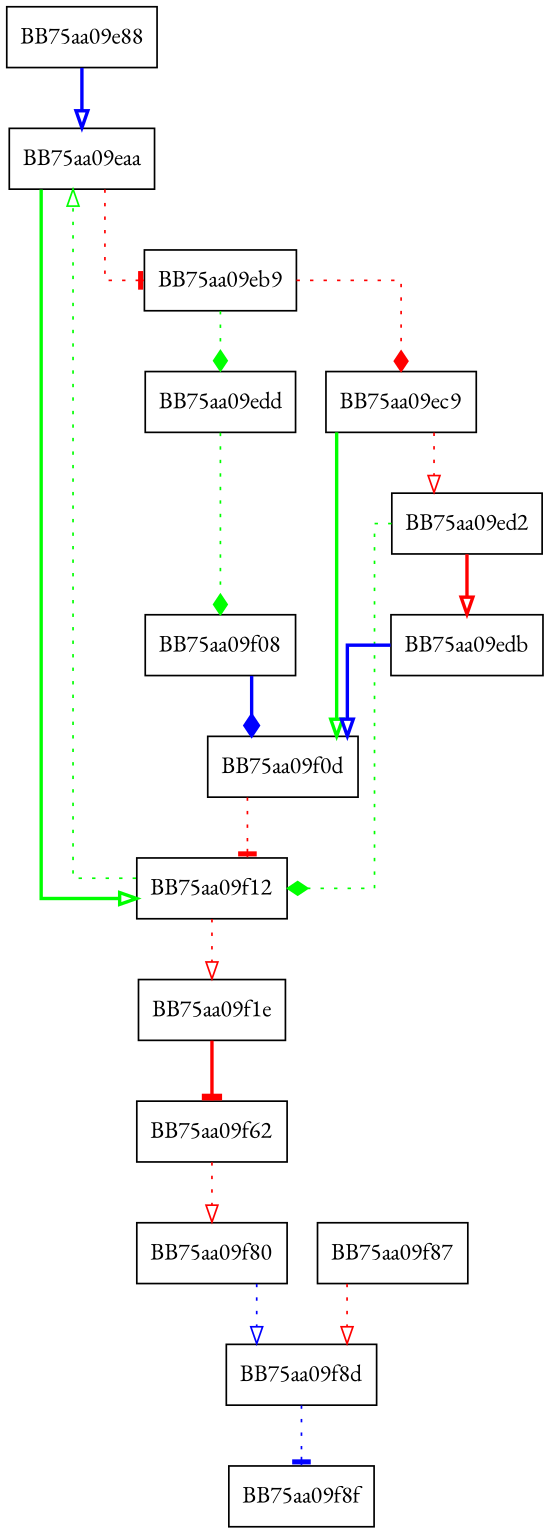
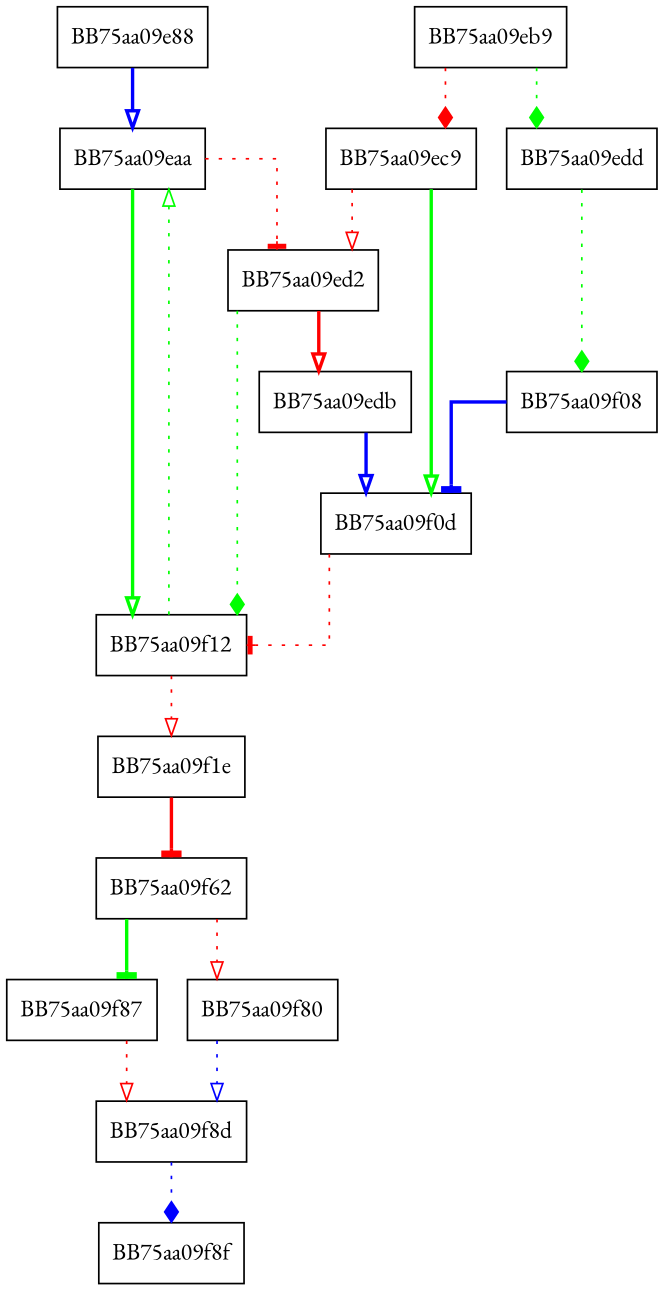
edge "BB75aa09eaa" -> "BB75aa09eb9": now "BB75aa09eaa" -> "BB75aa09ed2"
edge "BB75aa09f08" -> "BB75aa09f0d": arrowhead diamond -> tee
edge "BB75aa09f62" -> "BB75aa09f87": added
edge "BB75aa09f8d" -> "BB75aa09f8f": arrowhead tee -> diamond
